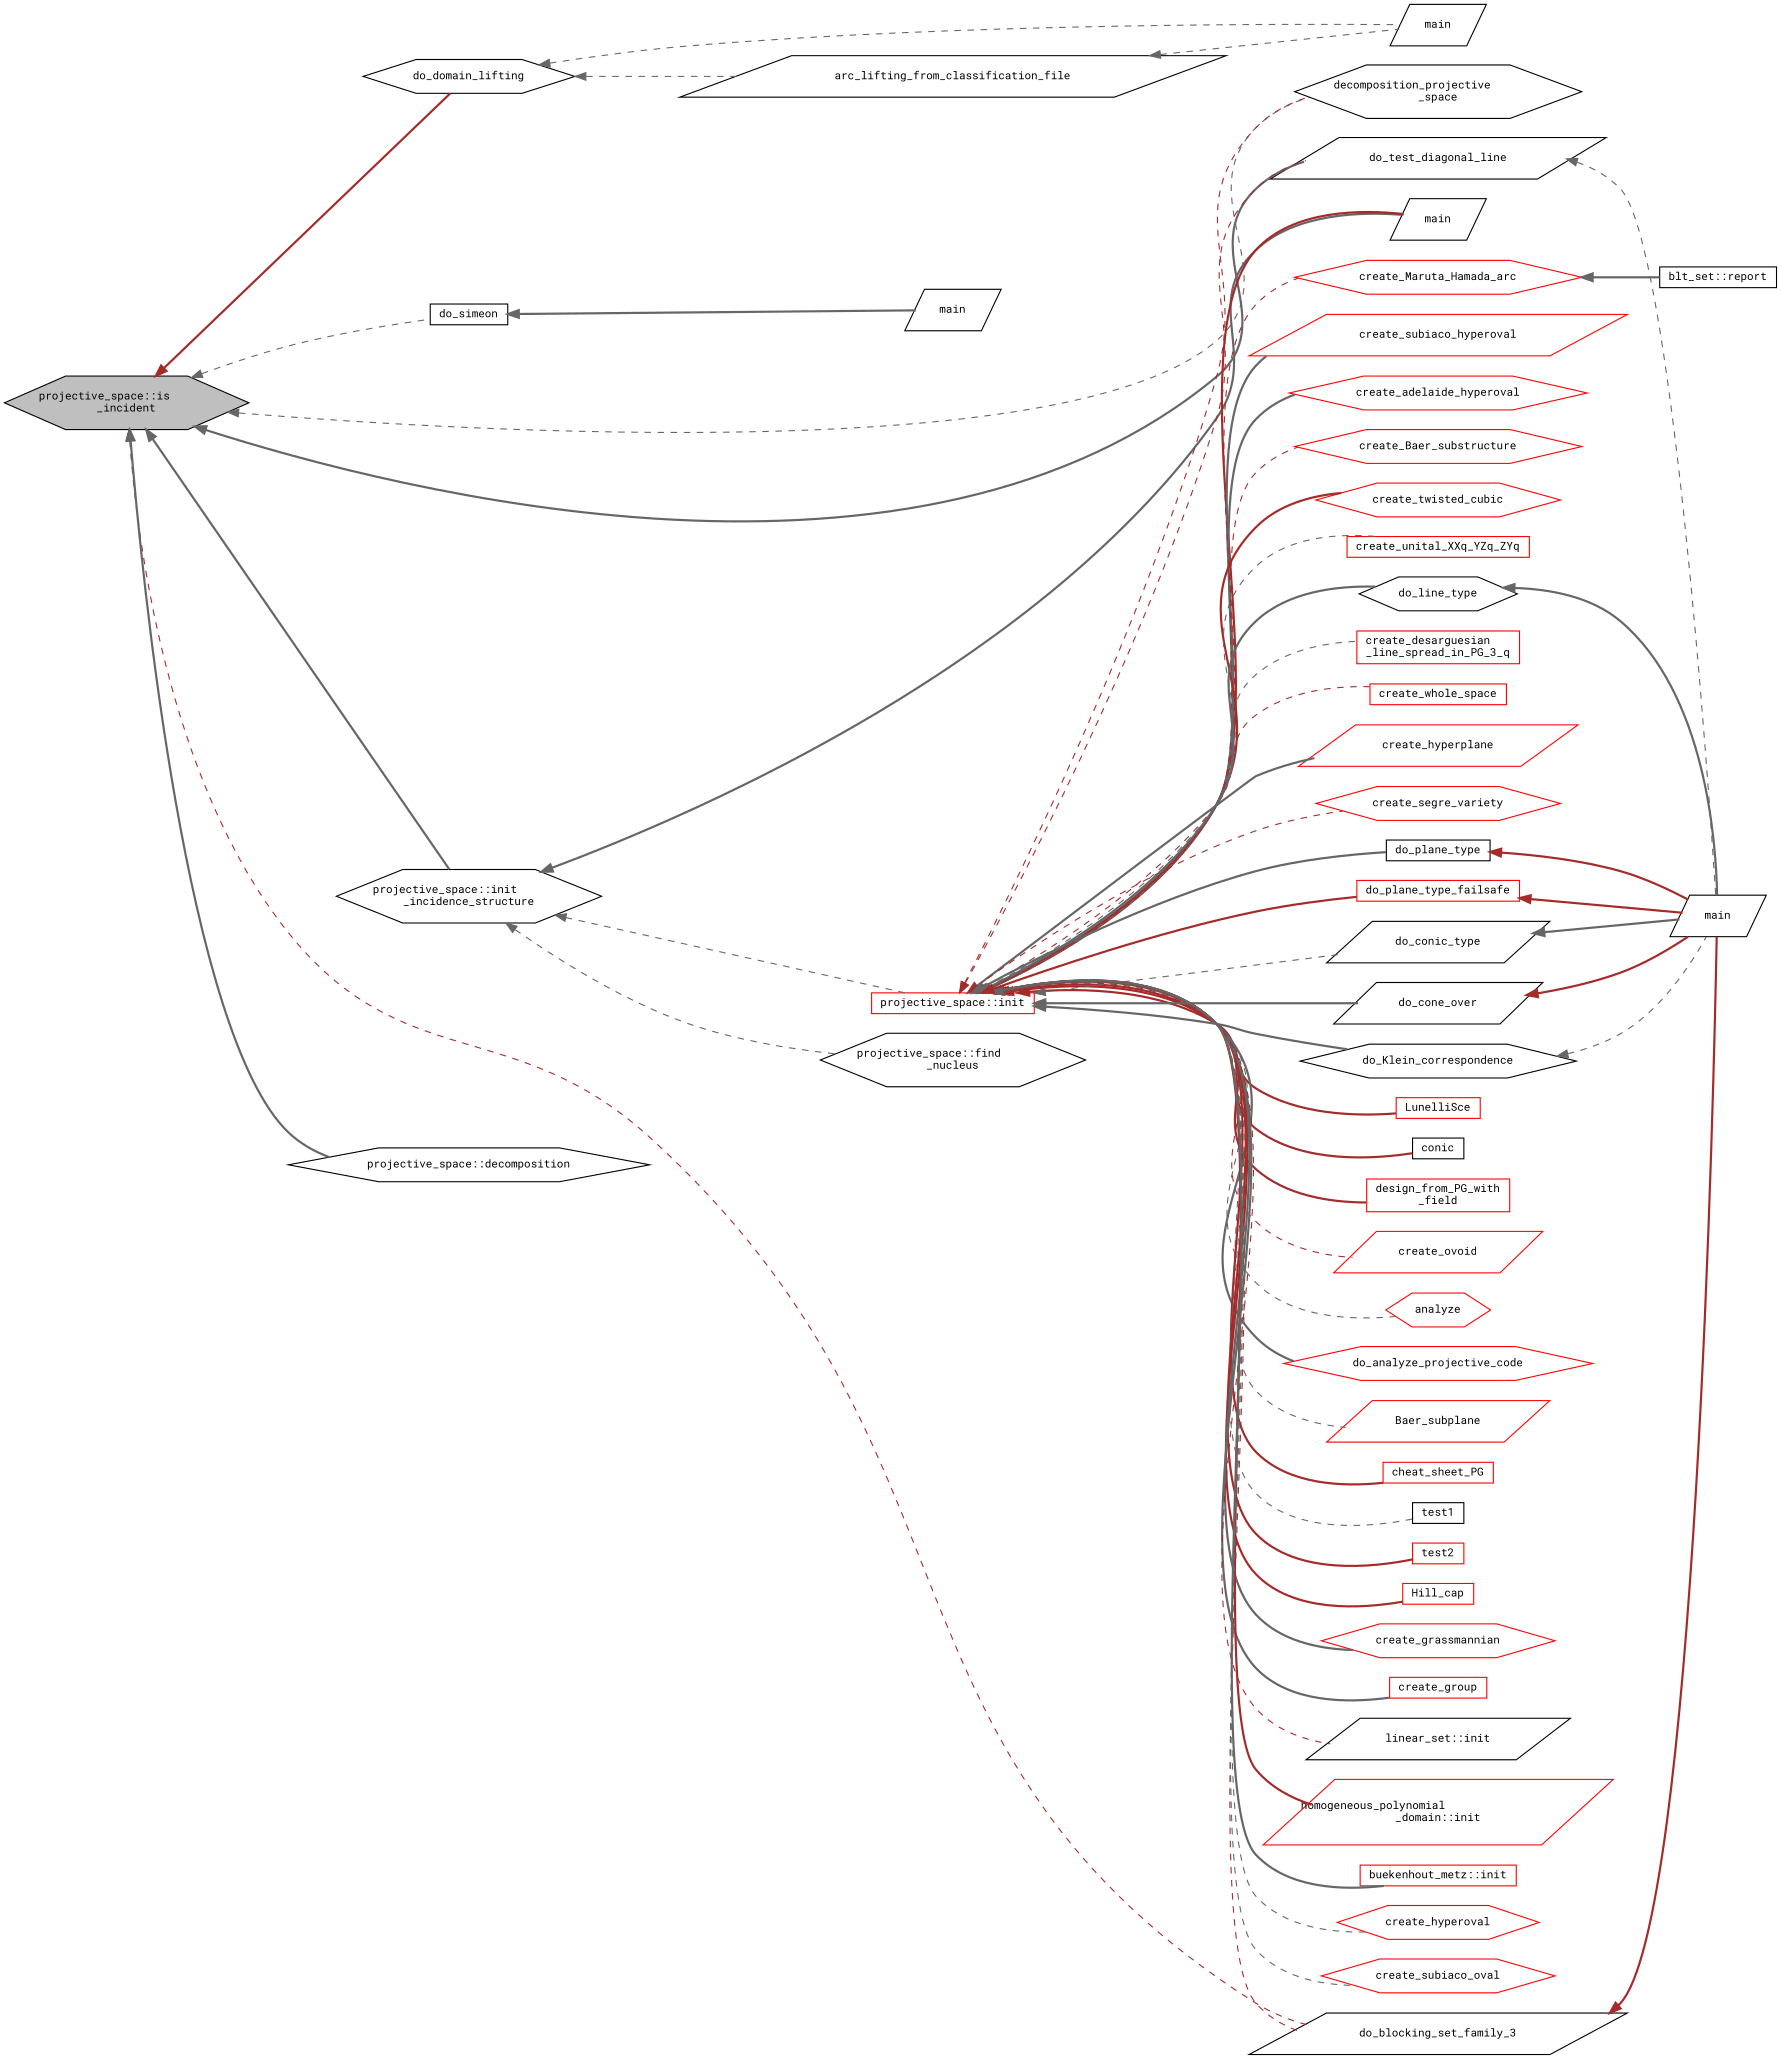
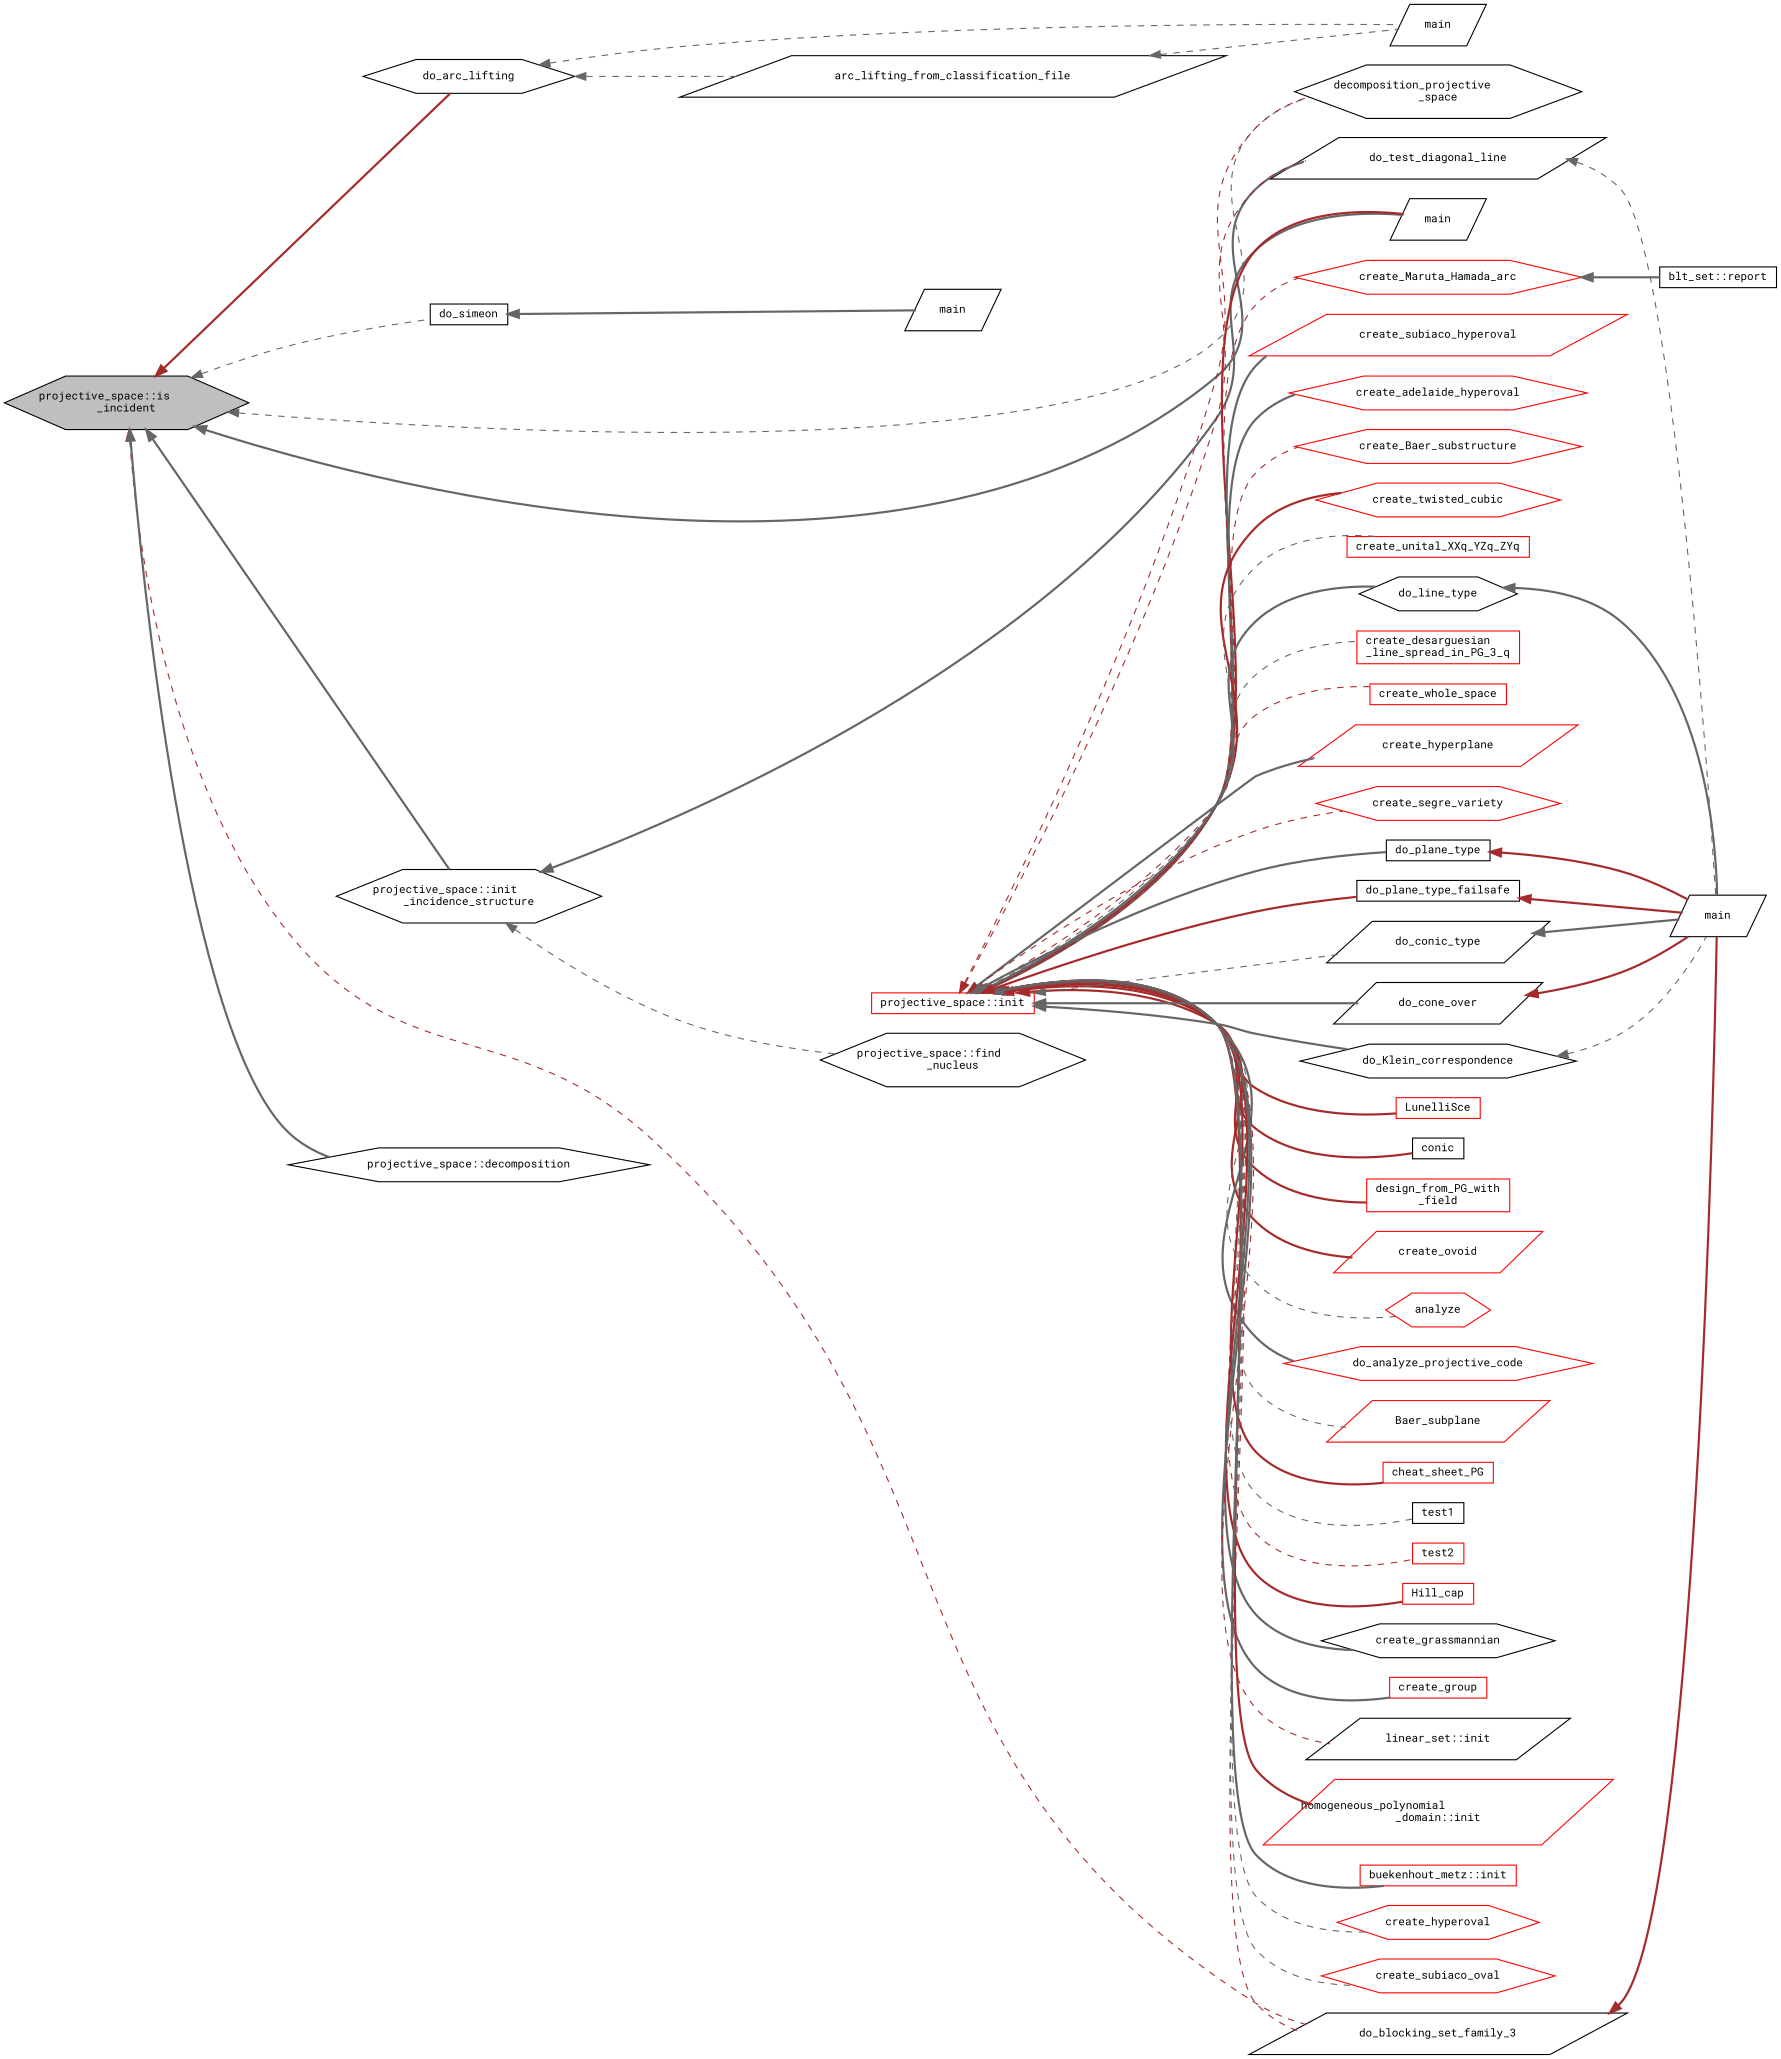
node "do_domain_lifting": label "do_domain_lifting" -> "do_arc_lifting"
node "do_plane_type_failsafe": color red -> black
edge "projective_space::init" -> "projective_space::init _incidence_structure": removed
edge "create_ovoid" -> "projective_space::init": style dashed -> bold
edge "test2" -> "projective_space::init": style bold -> dashed
node "create_grassmannian": color red -> black
